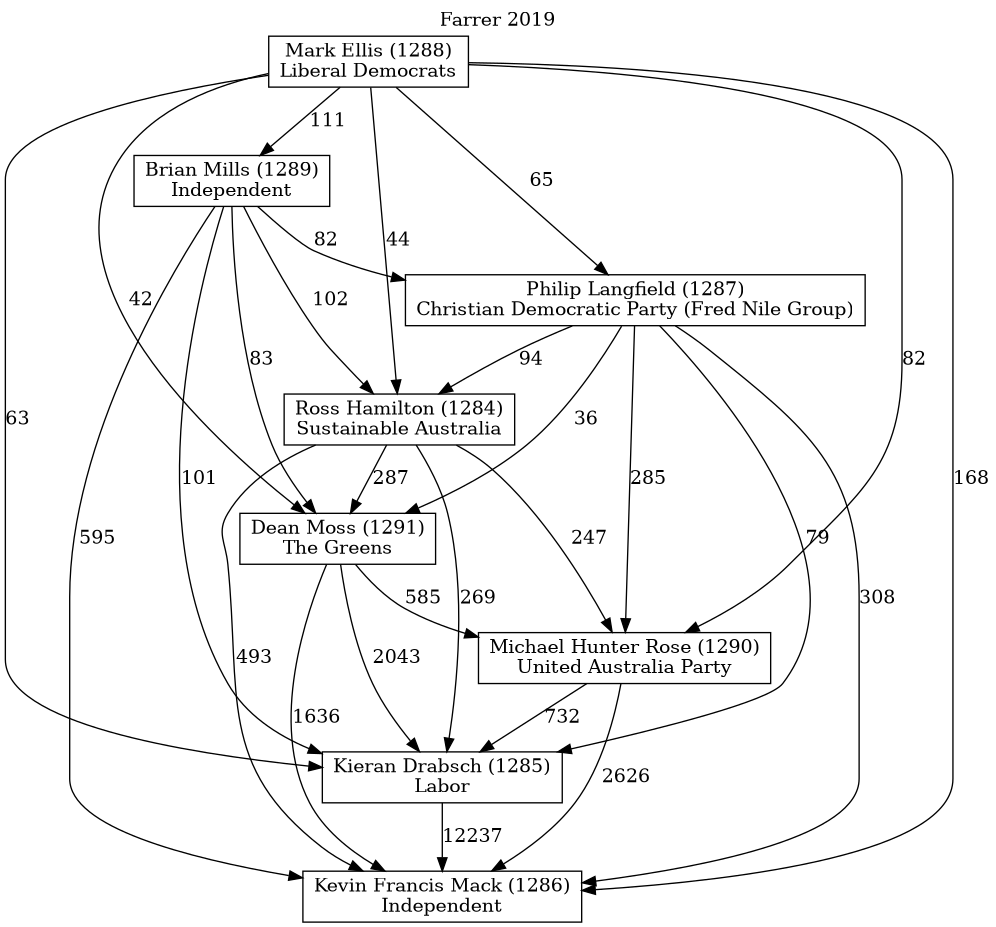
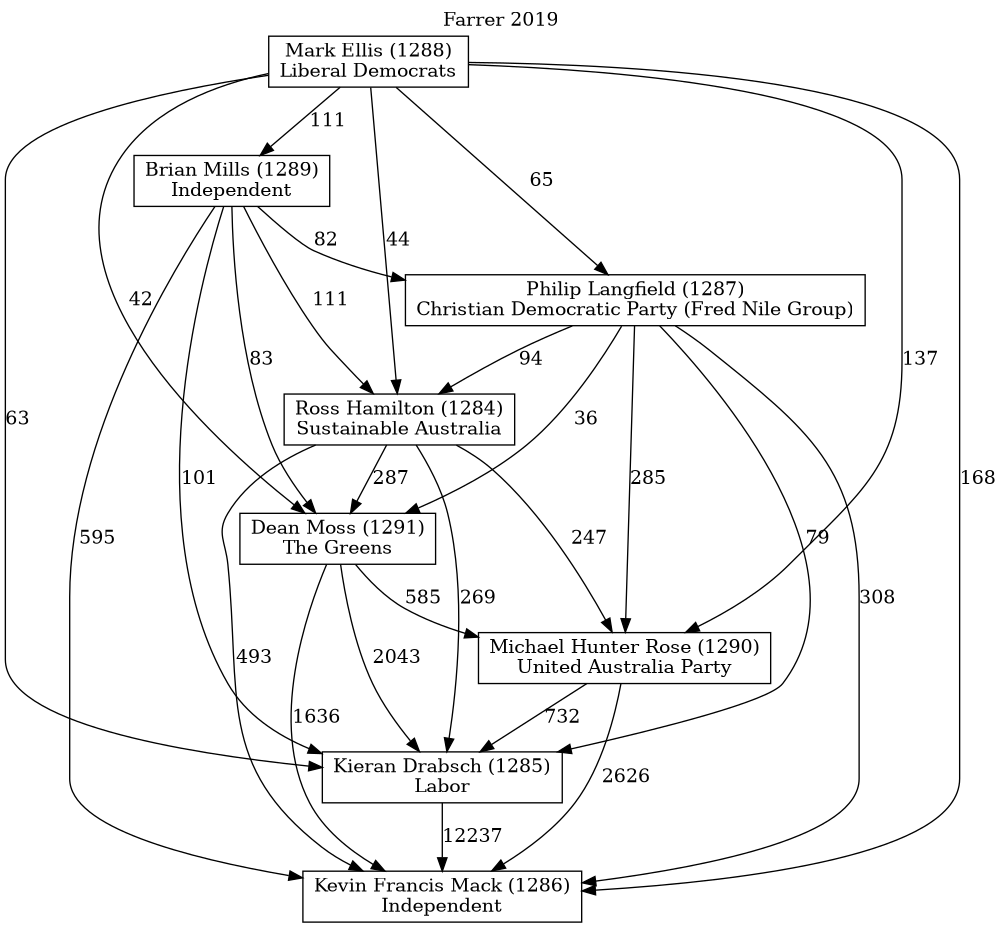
edge "Brian Mills (1289) Independent" -> "Ross Hamilton (1284) Sustainable Australia": label "102" -> "111"
edge "Mark Ellis (1288) Liberal Democrats" -> "Michael Hunter Rose (1290) United Australia Party": label "82" -> "137"
